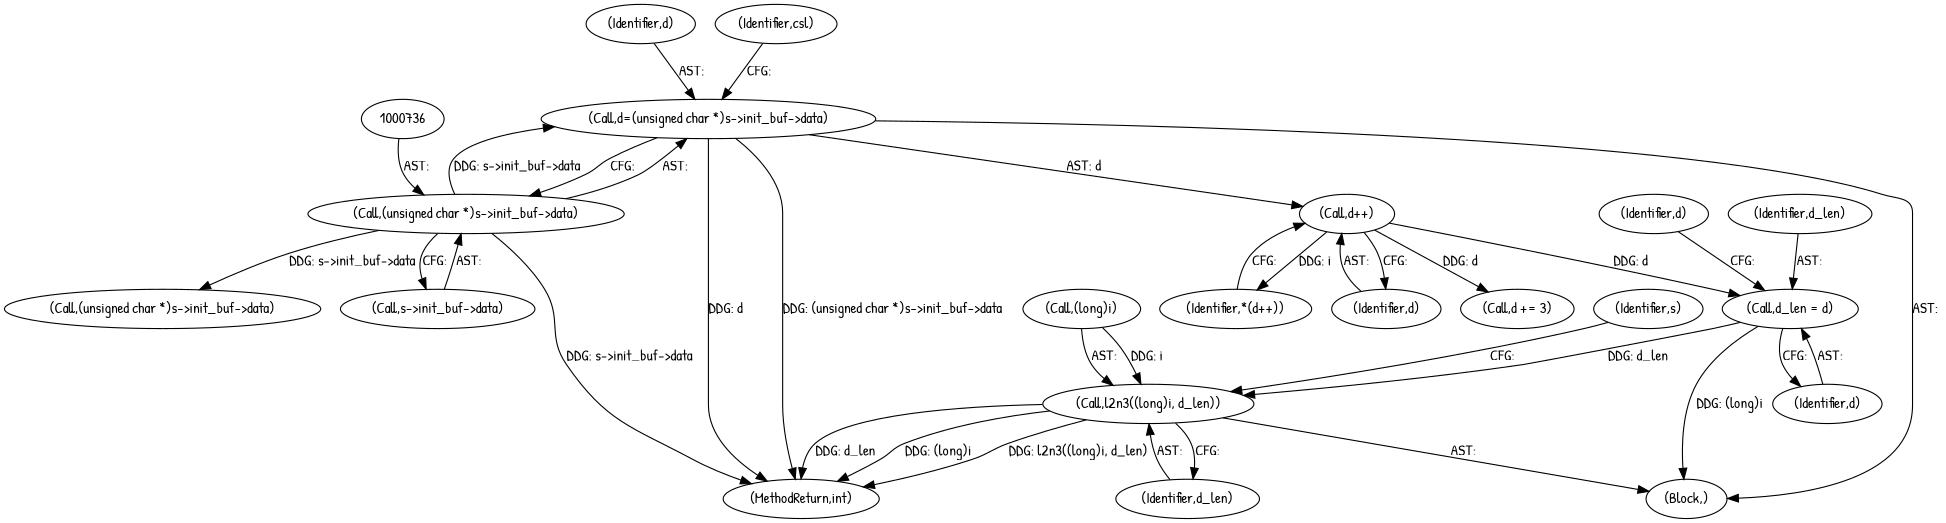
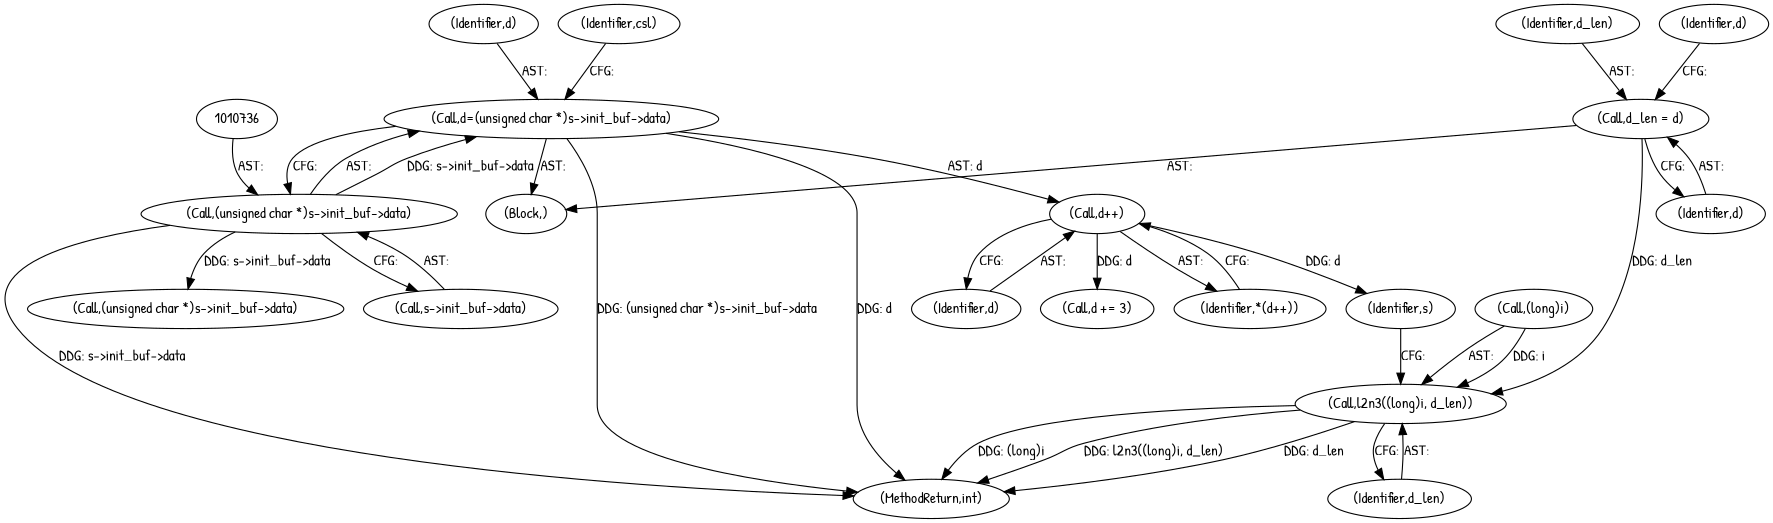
node "1000736": label "1000736" -> "1010736"
edge "(Call,d++)" -> "(Call,d_len = d)": now "(Call,d++)" -> "(Identifier,s)"
edge "(Call,d++)" -> "(Identifier,*(d++))": label "DDG: i" -> "AST: "
edge "(Call,d_len = d)" -> "(Block,)": label "DDG: (long)i" -> "AST: "
edge "(Call,l2n3((long)i, d_len))" -> "(Block,)": removed, label "AST:"
